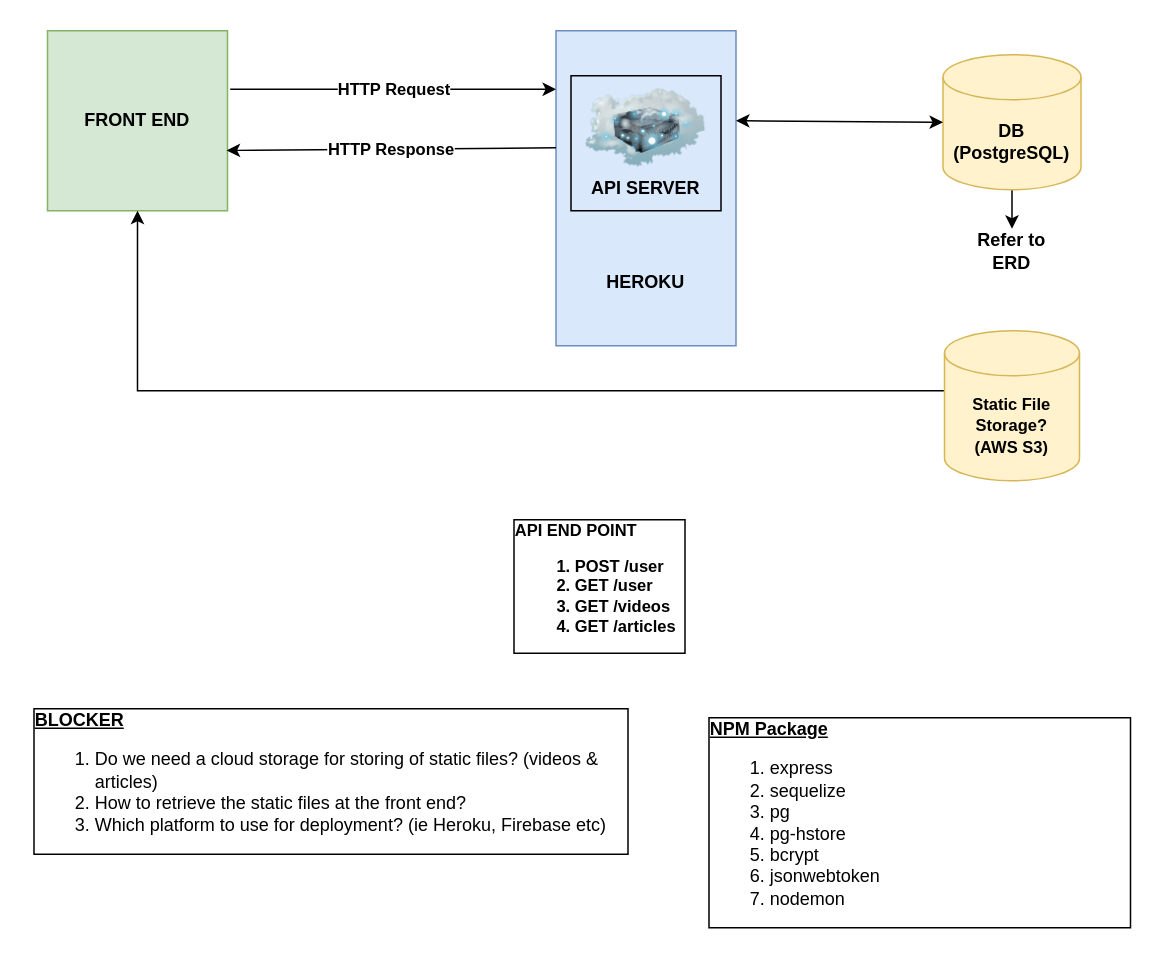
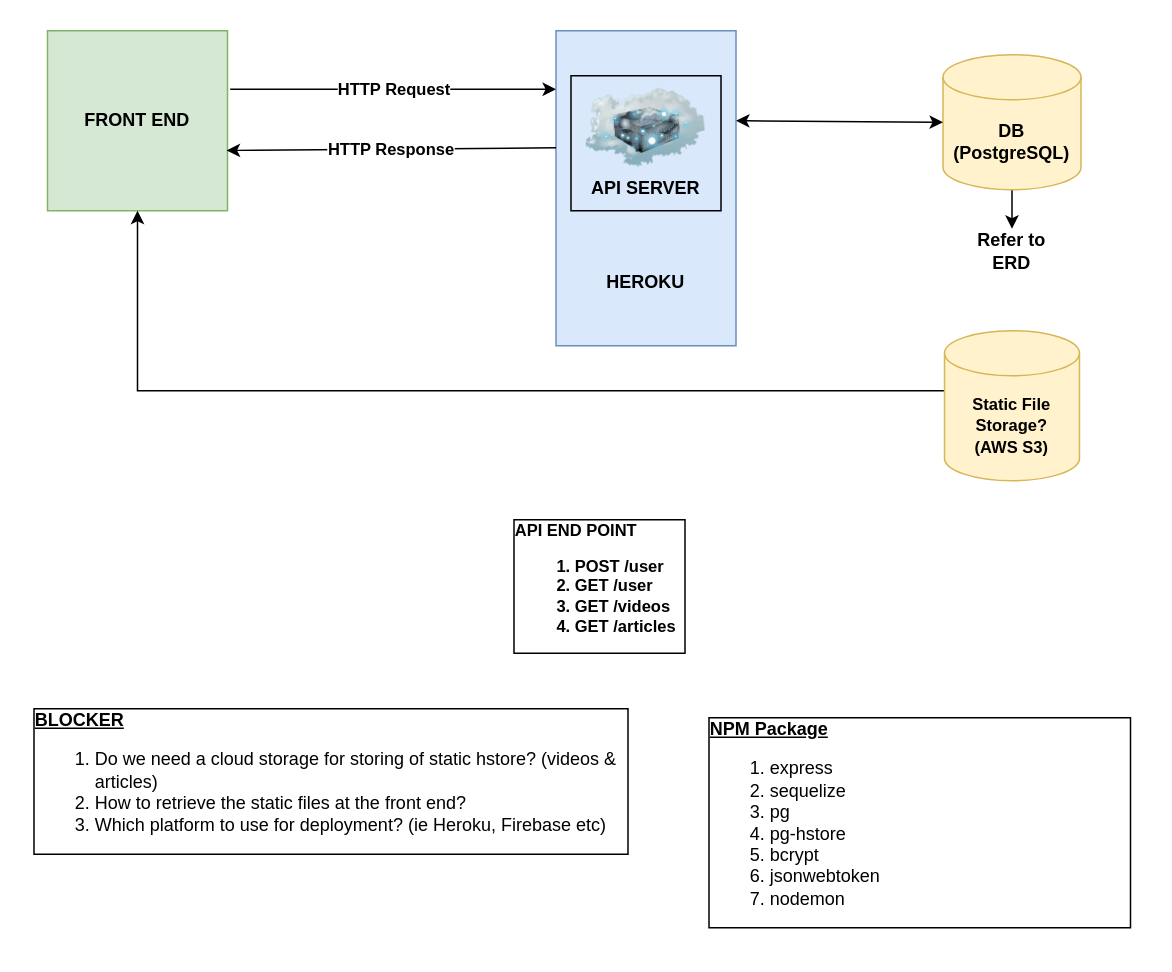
node "BLOCKER Do we need a cloud storage for storing of static files? (videos & articles) How to retrieve the static files at the front end? Which platform to use for deployment? (ie Heroku, Firebase etc)": label "BLOCKER Do we need a cloud storage for storing of static files? (videos & articles) How to retrieve the static files at the front end? Which platform to use for deployment? (ie Heroku, Firebase etc)" -> "BLOCKER Do we need a cloud storage for storing of static hstore? (videos & articles) How to retrieve the static files at the front end? Which platform to use for deployment? (ie Heroku, Firebase etc)"
